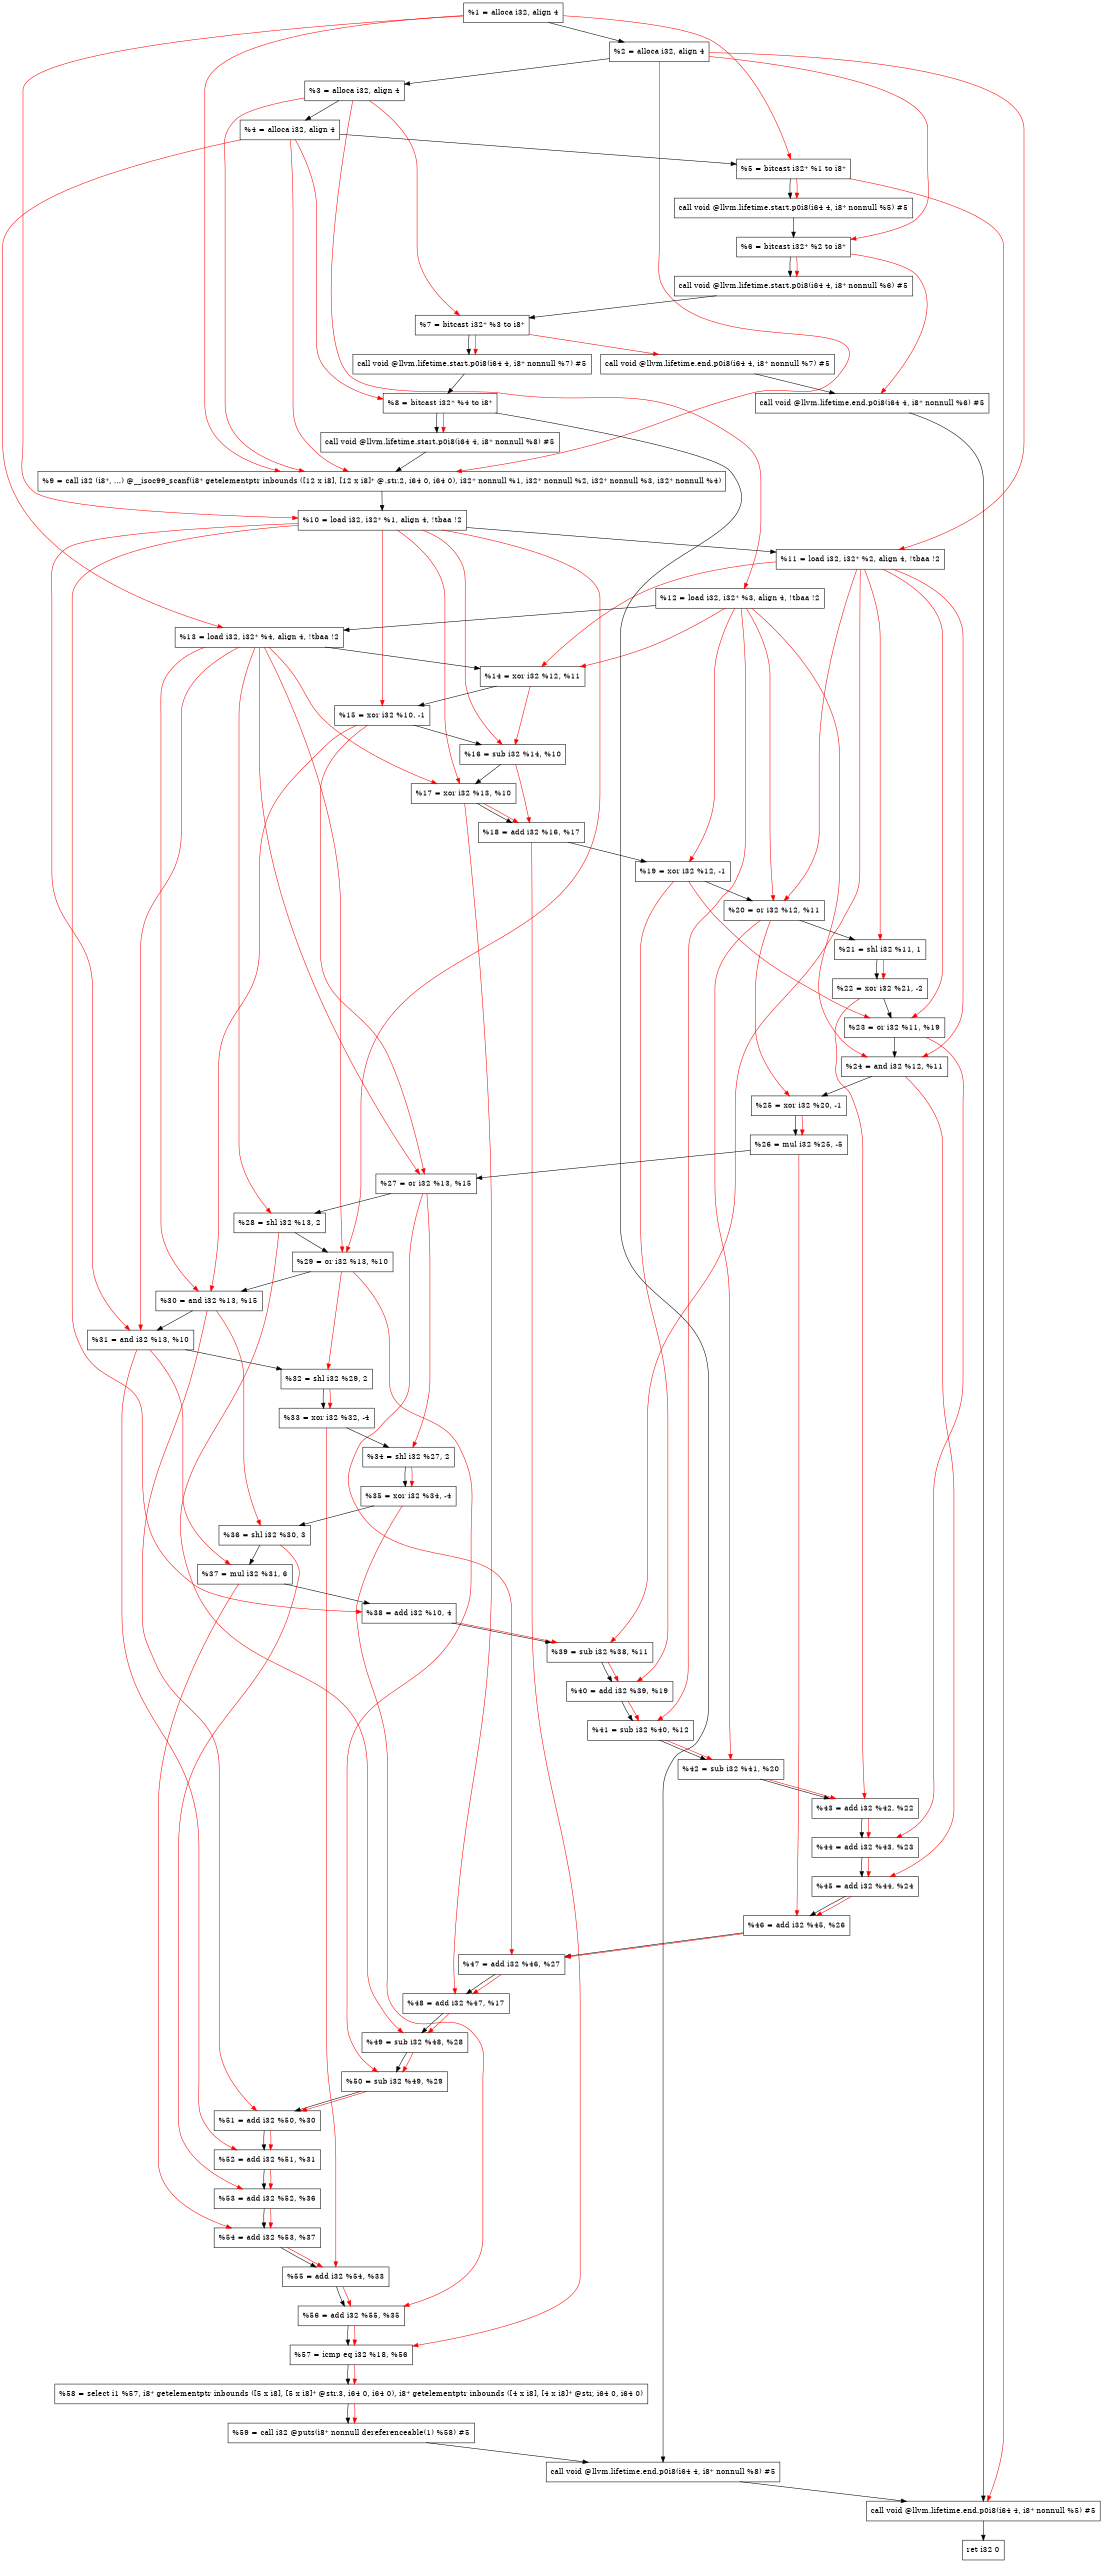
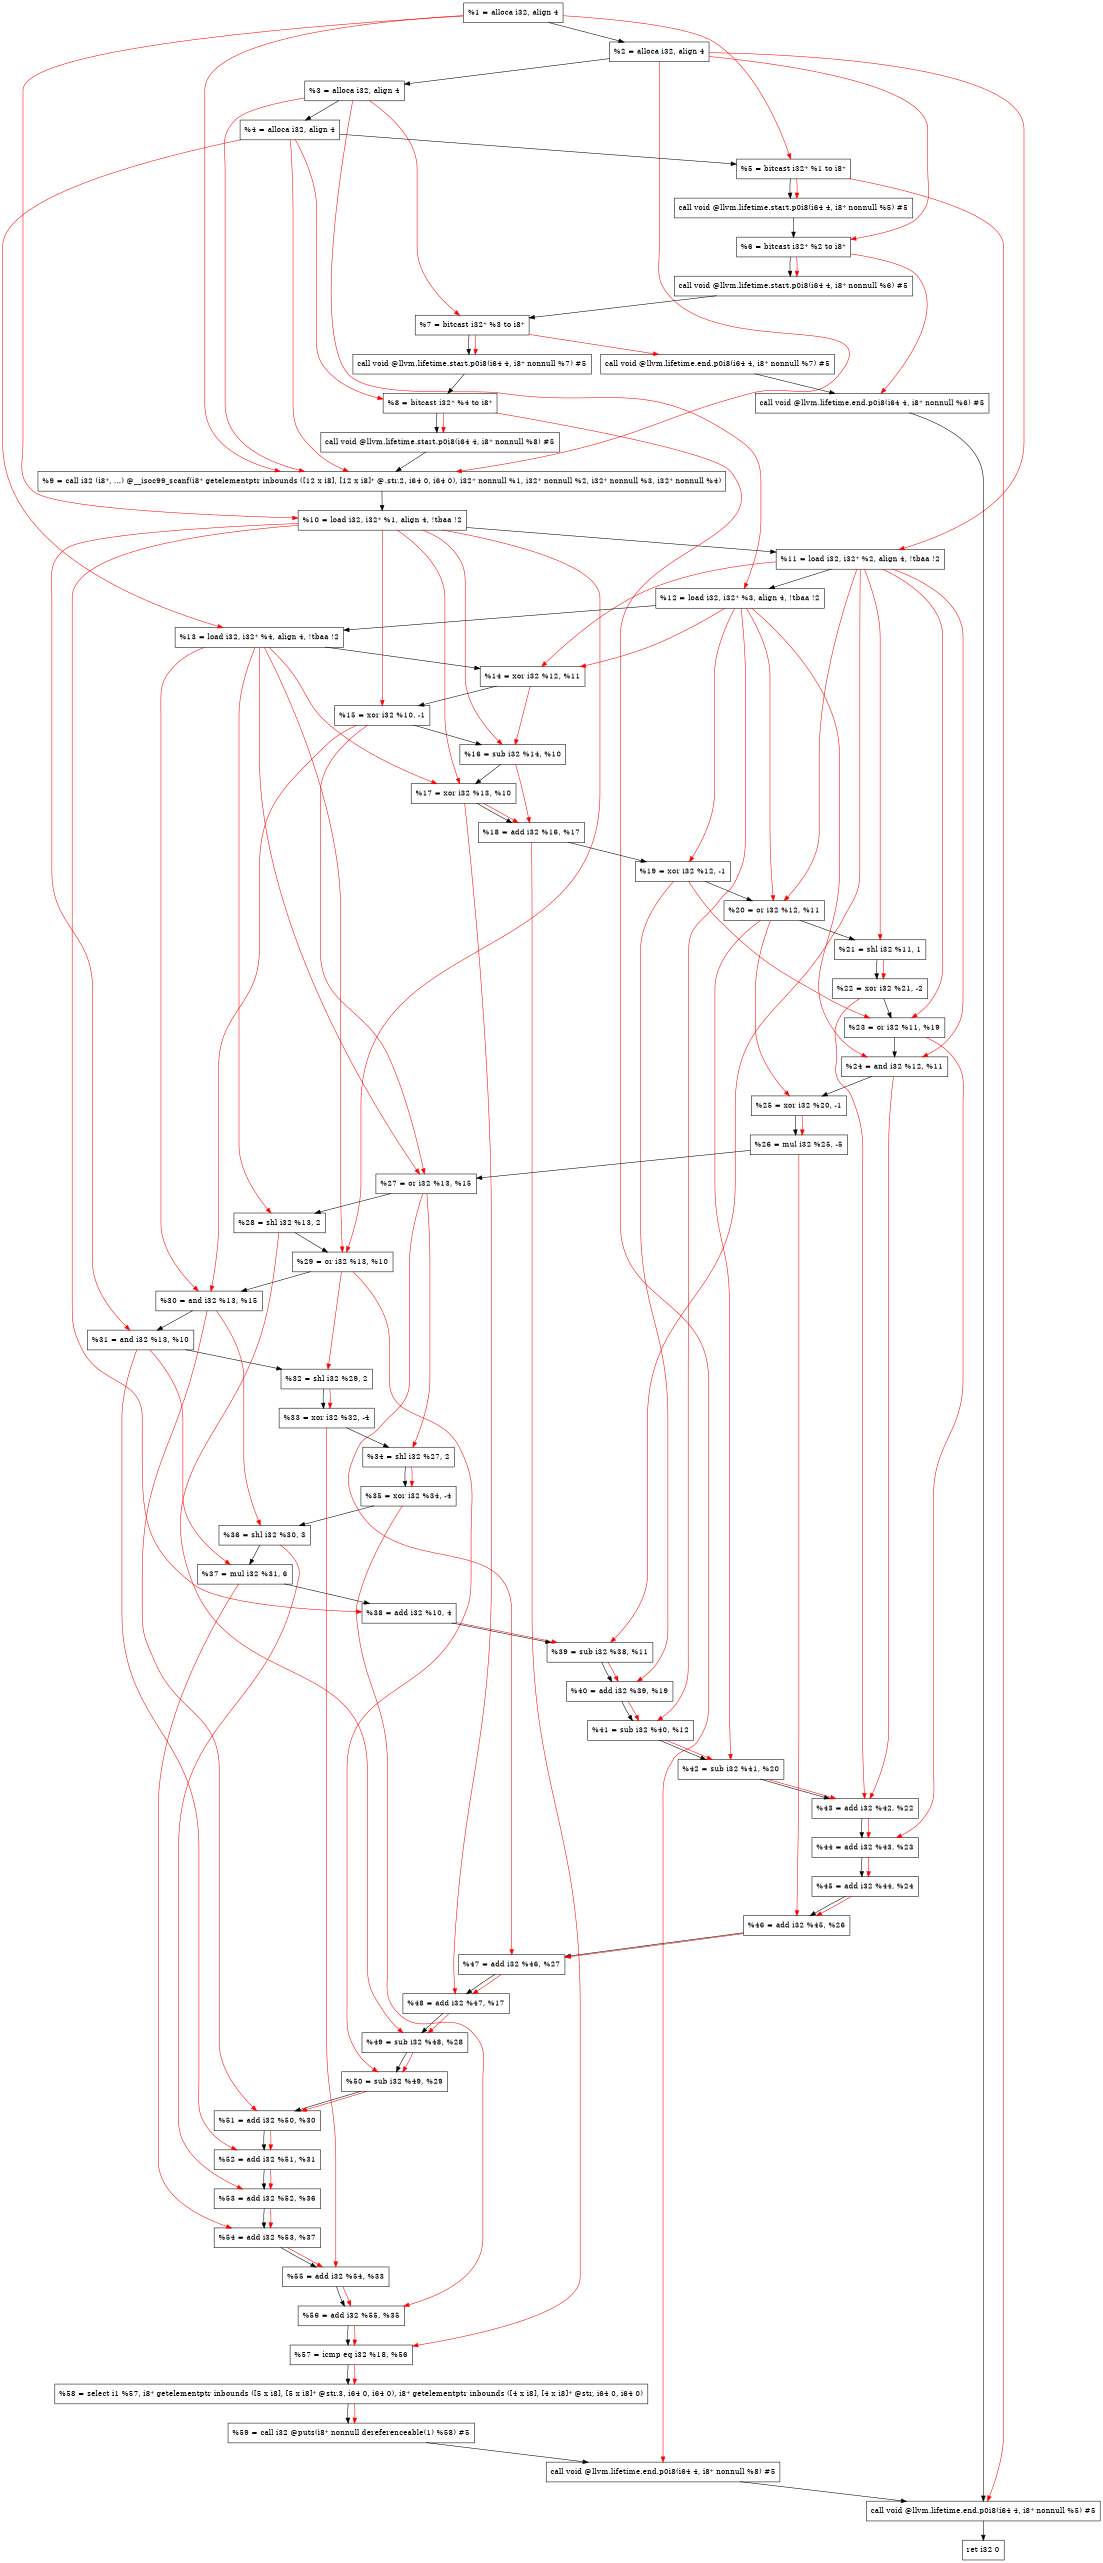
edge "%11 = load i32, i32* %2, align 4, !tbaa !2" -> "%12 = load i32, i32* %3, align 4, !tbaa !2": added
edge "%13 = load i32, i32* %4, align 4, !tbaa !2" -> "%31 = and i32 %13, %10": removed
edge "%8 = bitcast i32* %4 to i8*" -> "call void @llvm.lifetime.end.p0i8(i64 4, i8* nonnull %8) #5": color black -> red
edge "%24 = and i32 %12, %11" -> "%45 = add i32 %44, %24": now "%24 = and i32 %12, %11" -> "%43 = add i32 %42, %22"
